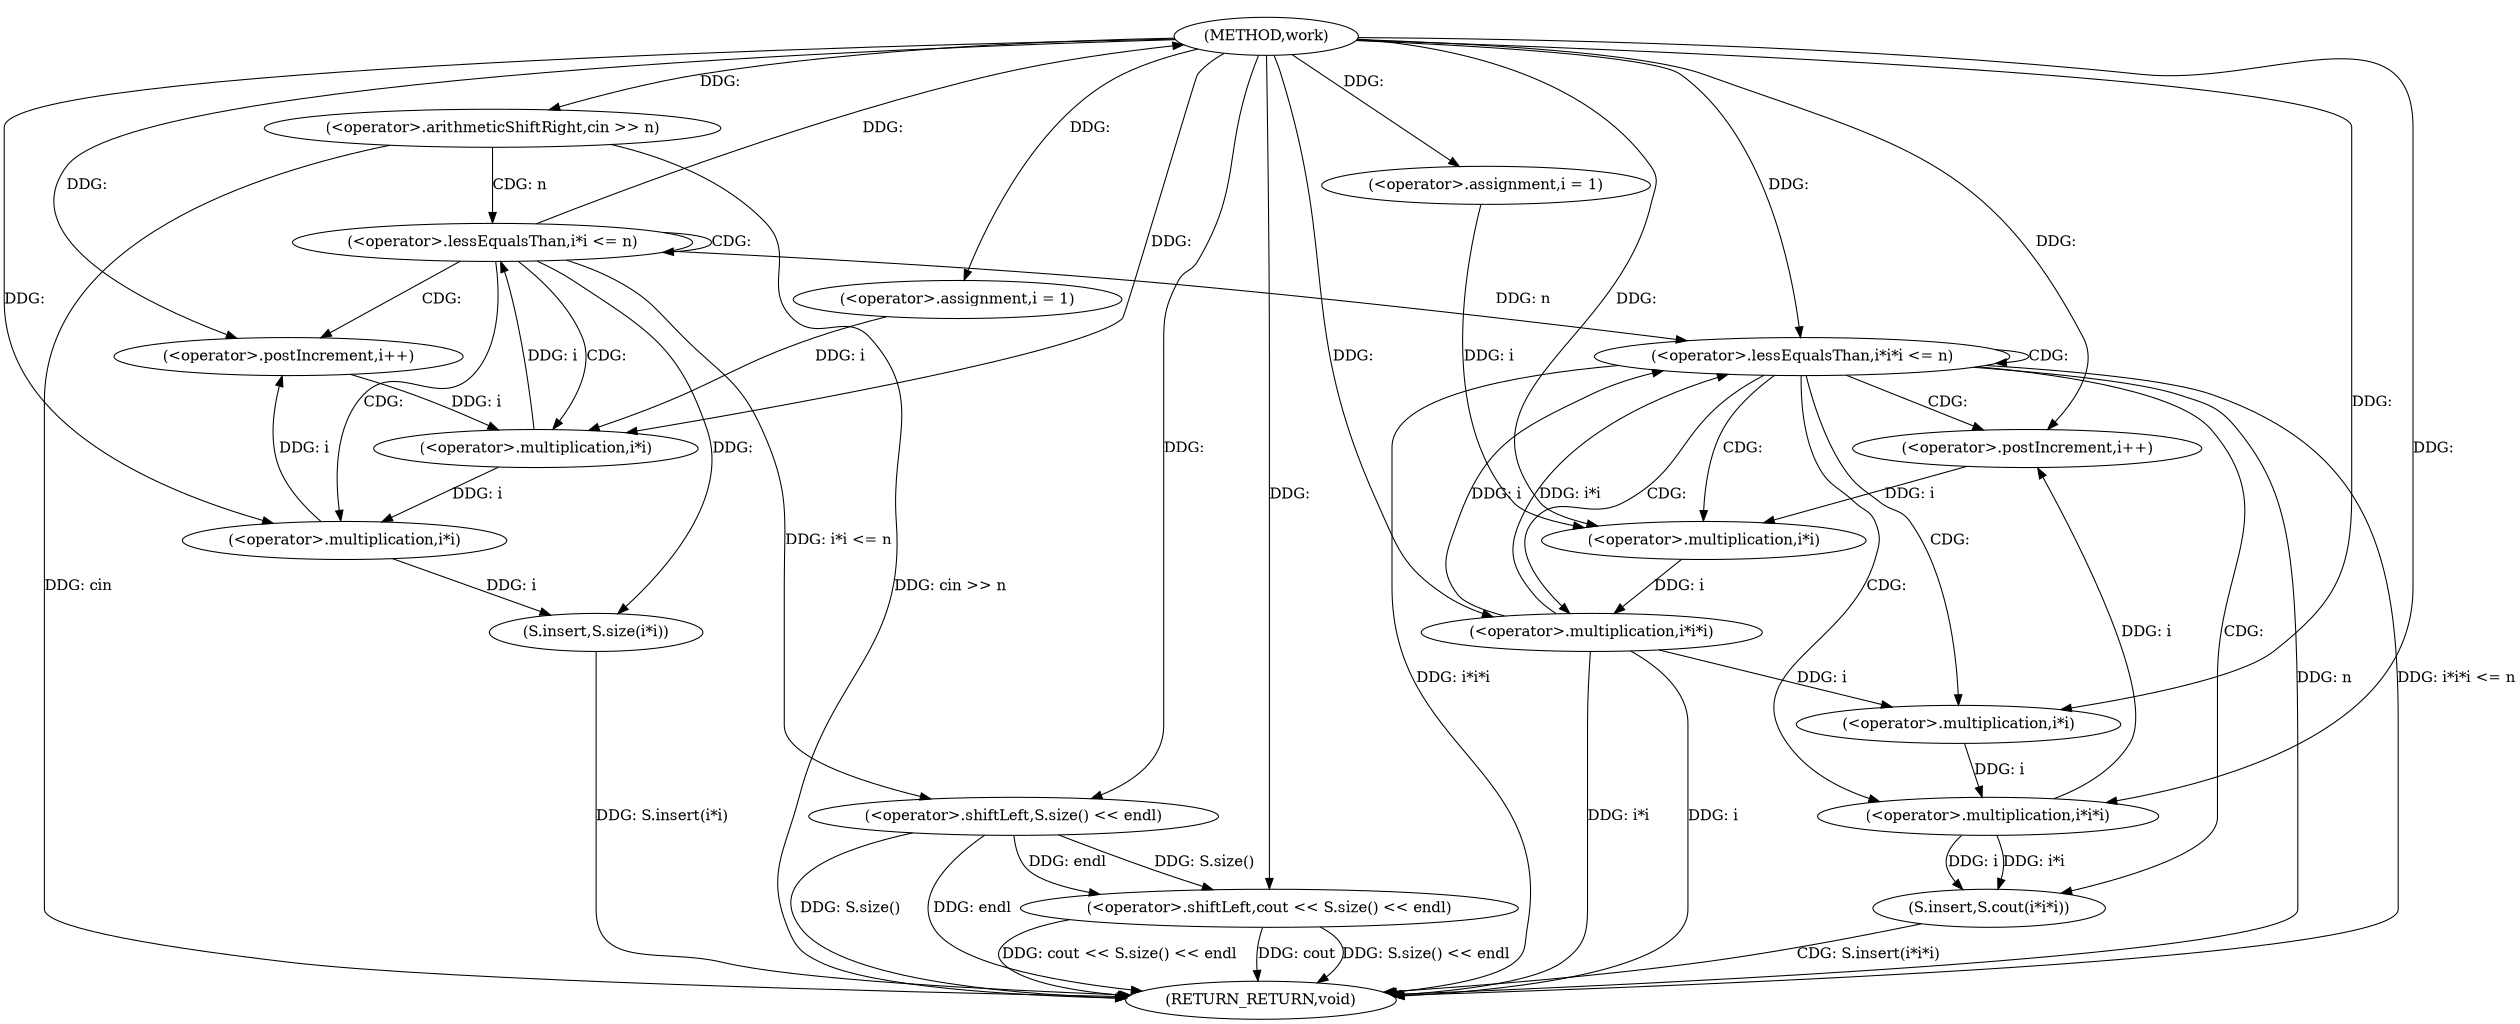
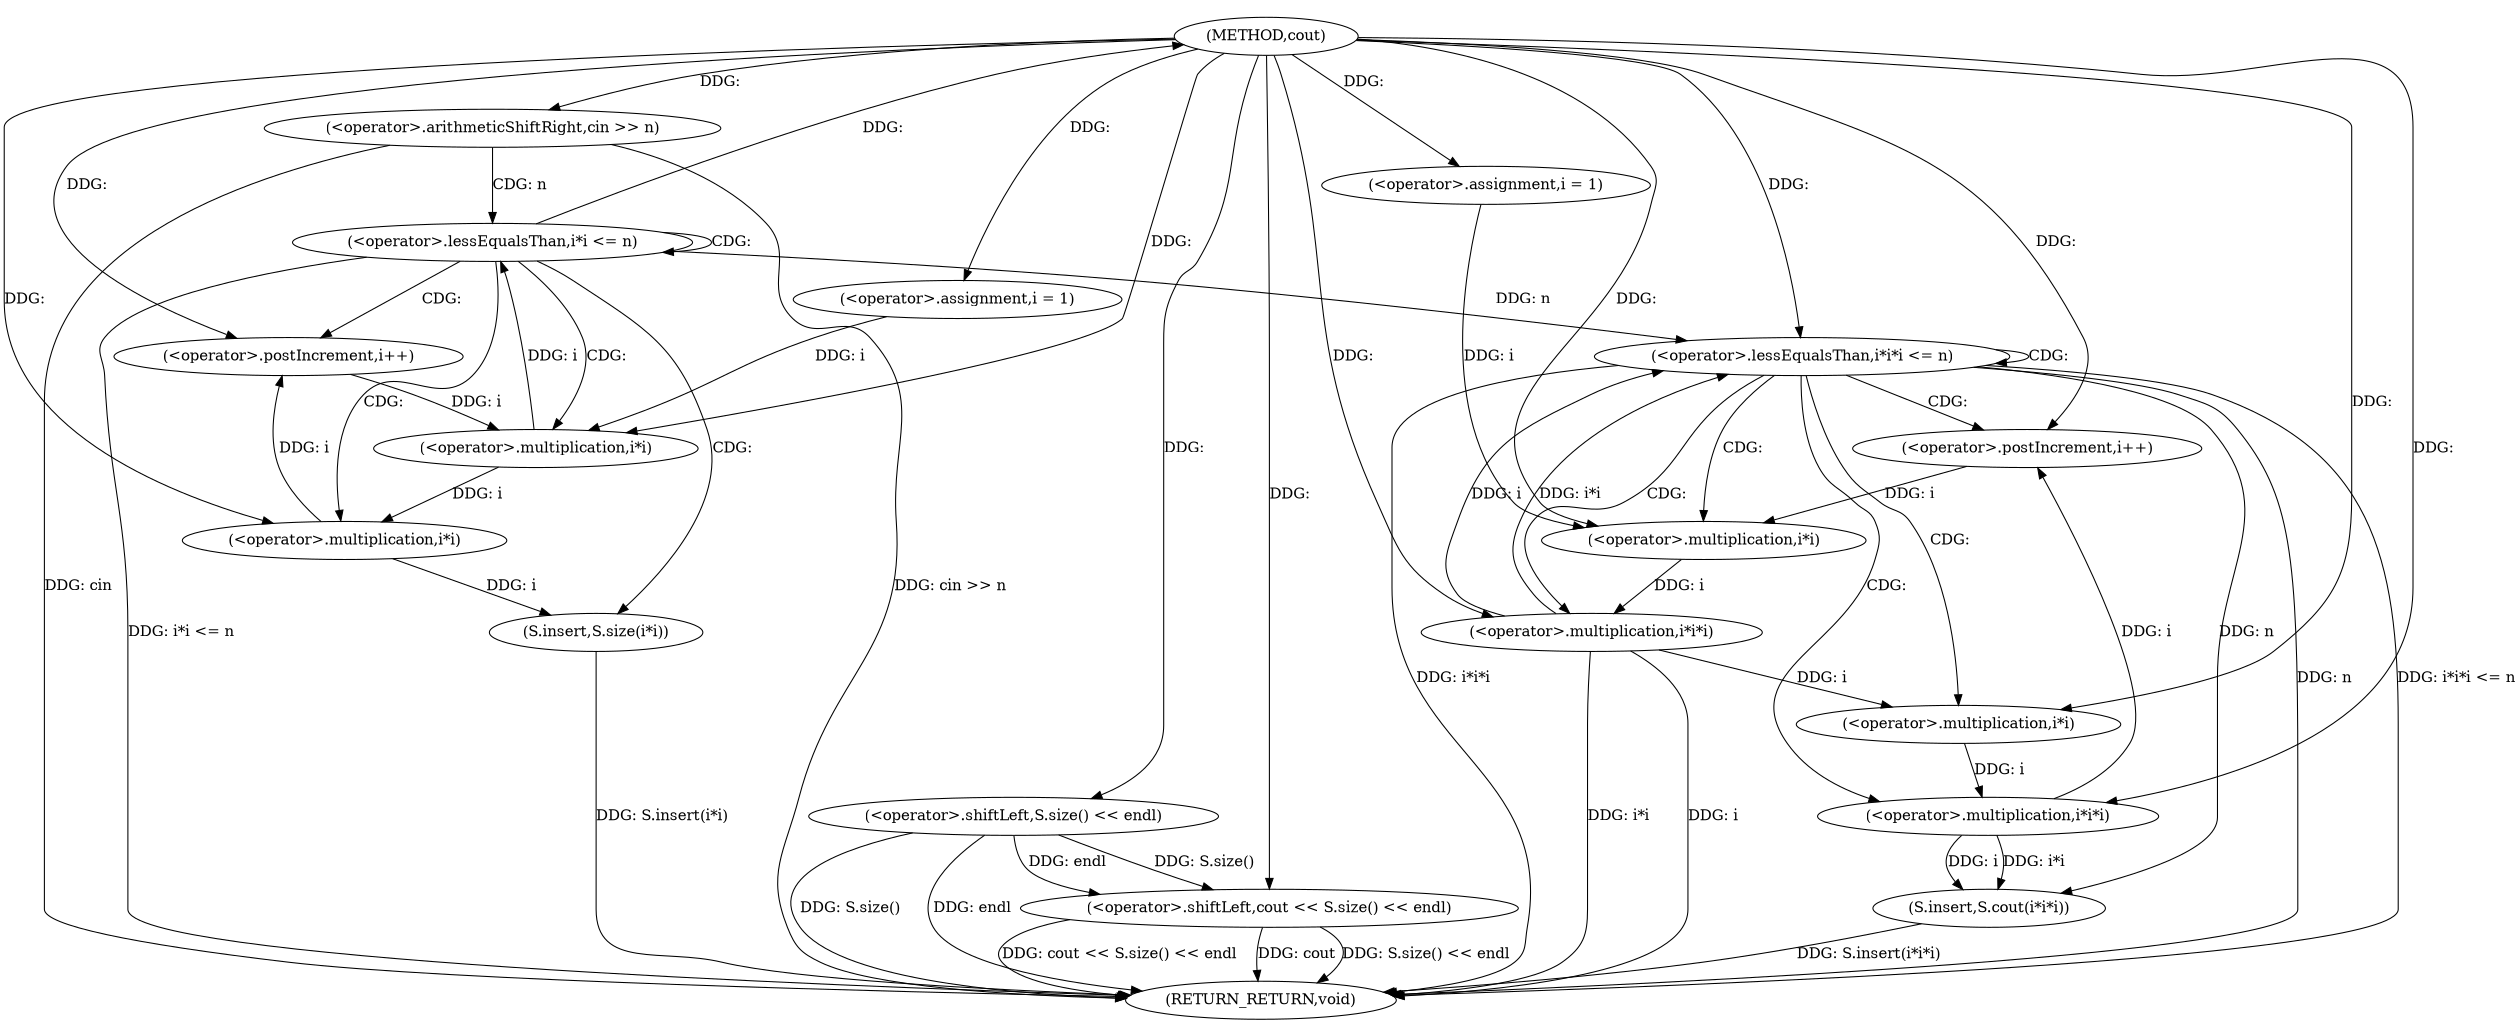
node "(METHOD,work)": label "(METHOD,work)" -> "(METHOD,cout)"
edge "(<operator>.lessEqualsThan,i*i <= n)" -> "(S.insert,S.size(i*i))": label "DDG: " -> "CDG: "
edge "(<operator>.lessEqualsThan,i*i <= n)" -> "(<operator>.shiftLeft,S.size() << endl)": now "(<operator>.lessEqualsThan,i*i <= n)" -> "(RETURN_RETURN,void)"
edge "(<operator>.lessEqualsThan,i*i*i <= n)" -> "(S.insert,S.cout(i*i*i))": label "CDG: " -> "DDG: n"
edge "(S.insert,S.cout(i*i*i))" -> "(RETURN_RETURN,void)": label "CDG: S.insert(i*i*i)" -> "DDG: S.insert(i*i*i)"
